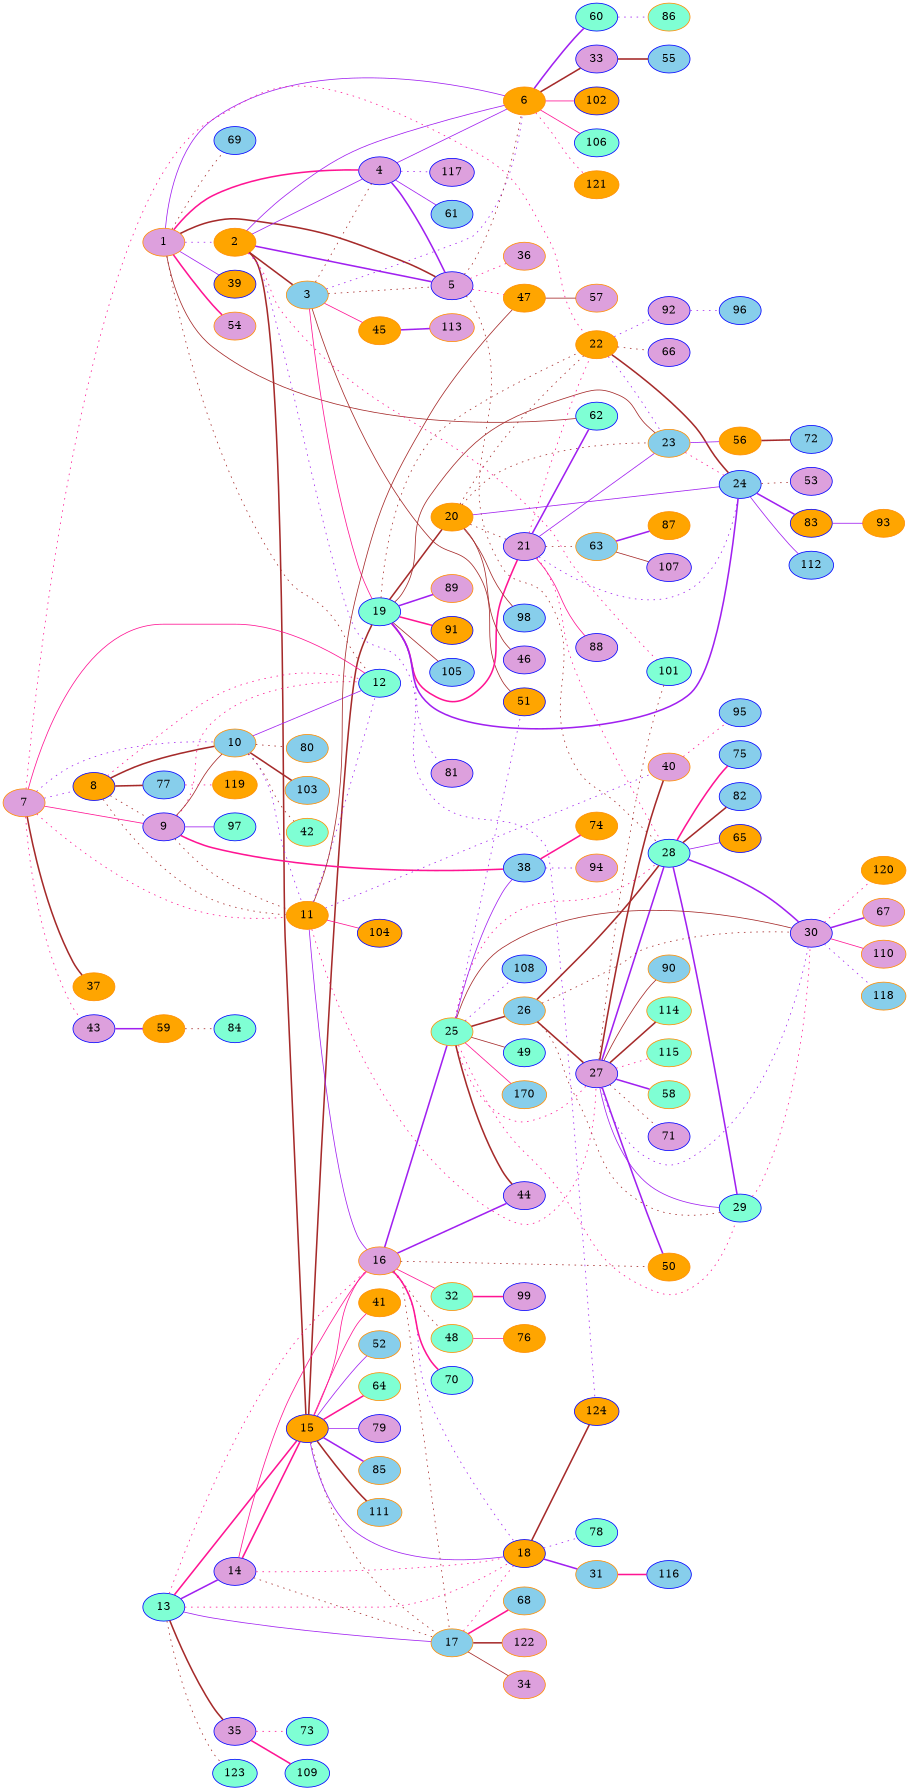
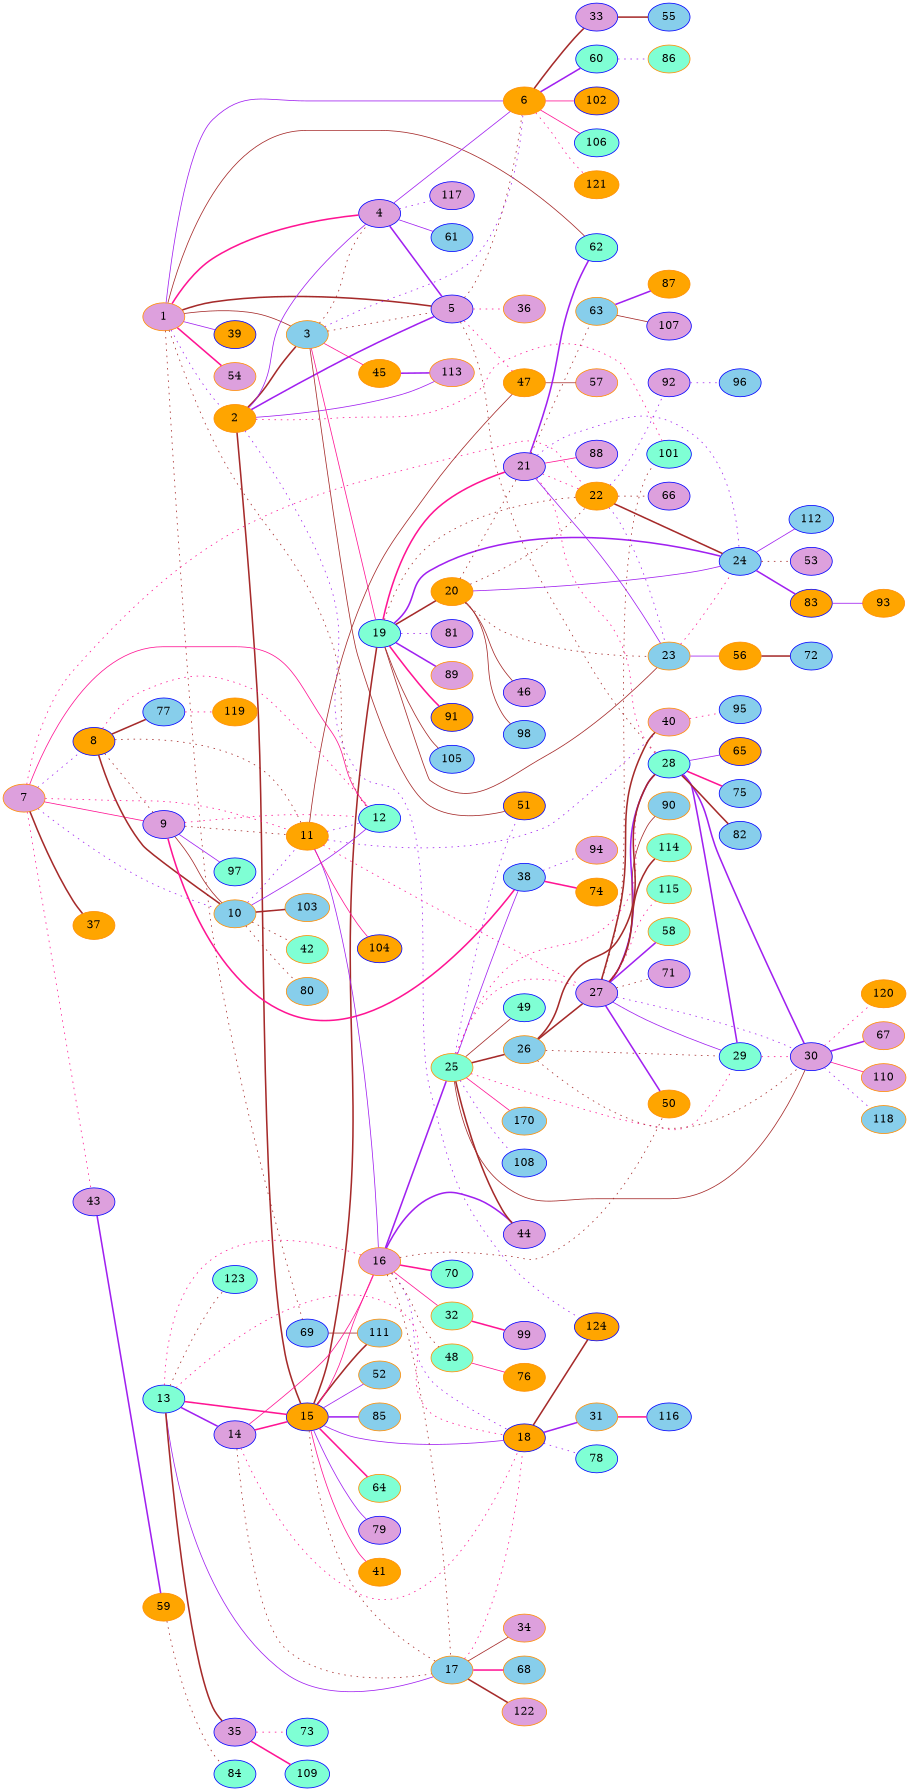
edge "6" -- "2": now "113" -- "2"
edge "1" -- "3": added
edge "69" -- "111": added
